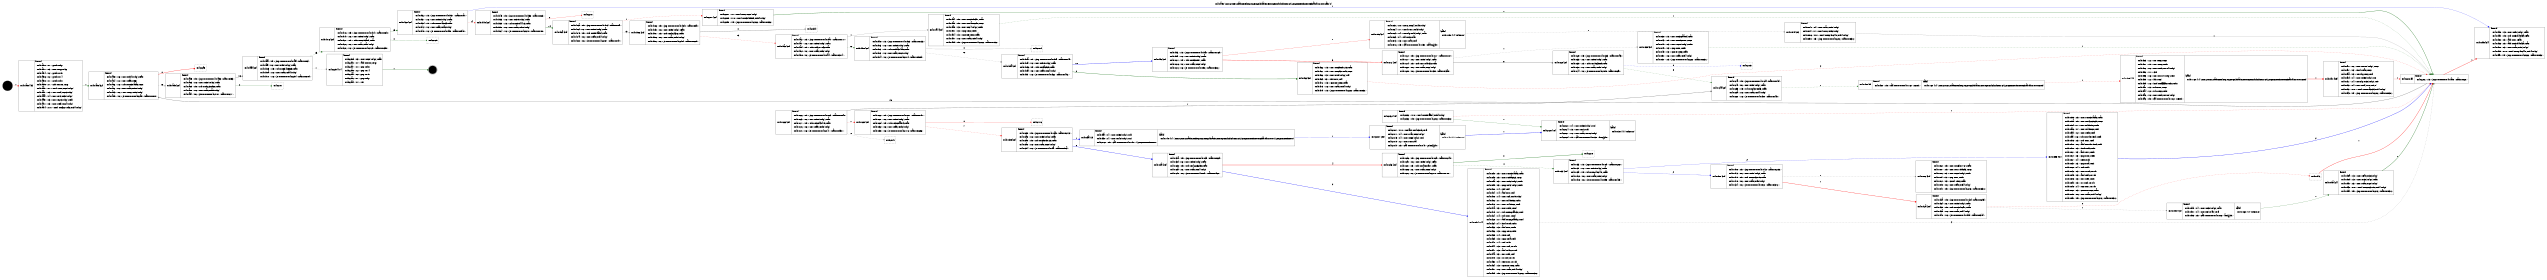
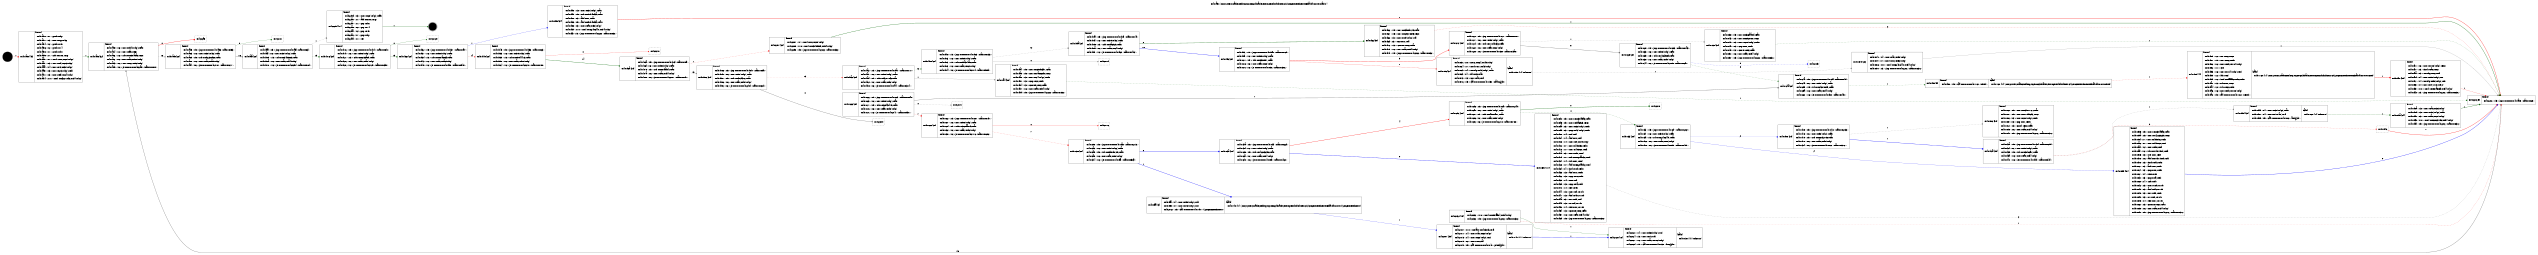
edge "0x4022cc [5]" -> "0x401fd8 [34]": reversed
edge "0x401d0e [28]" -> "0x401d2a [28]": color red -> blue
